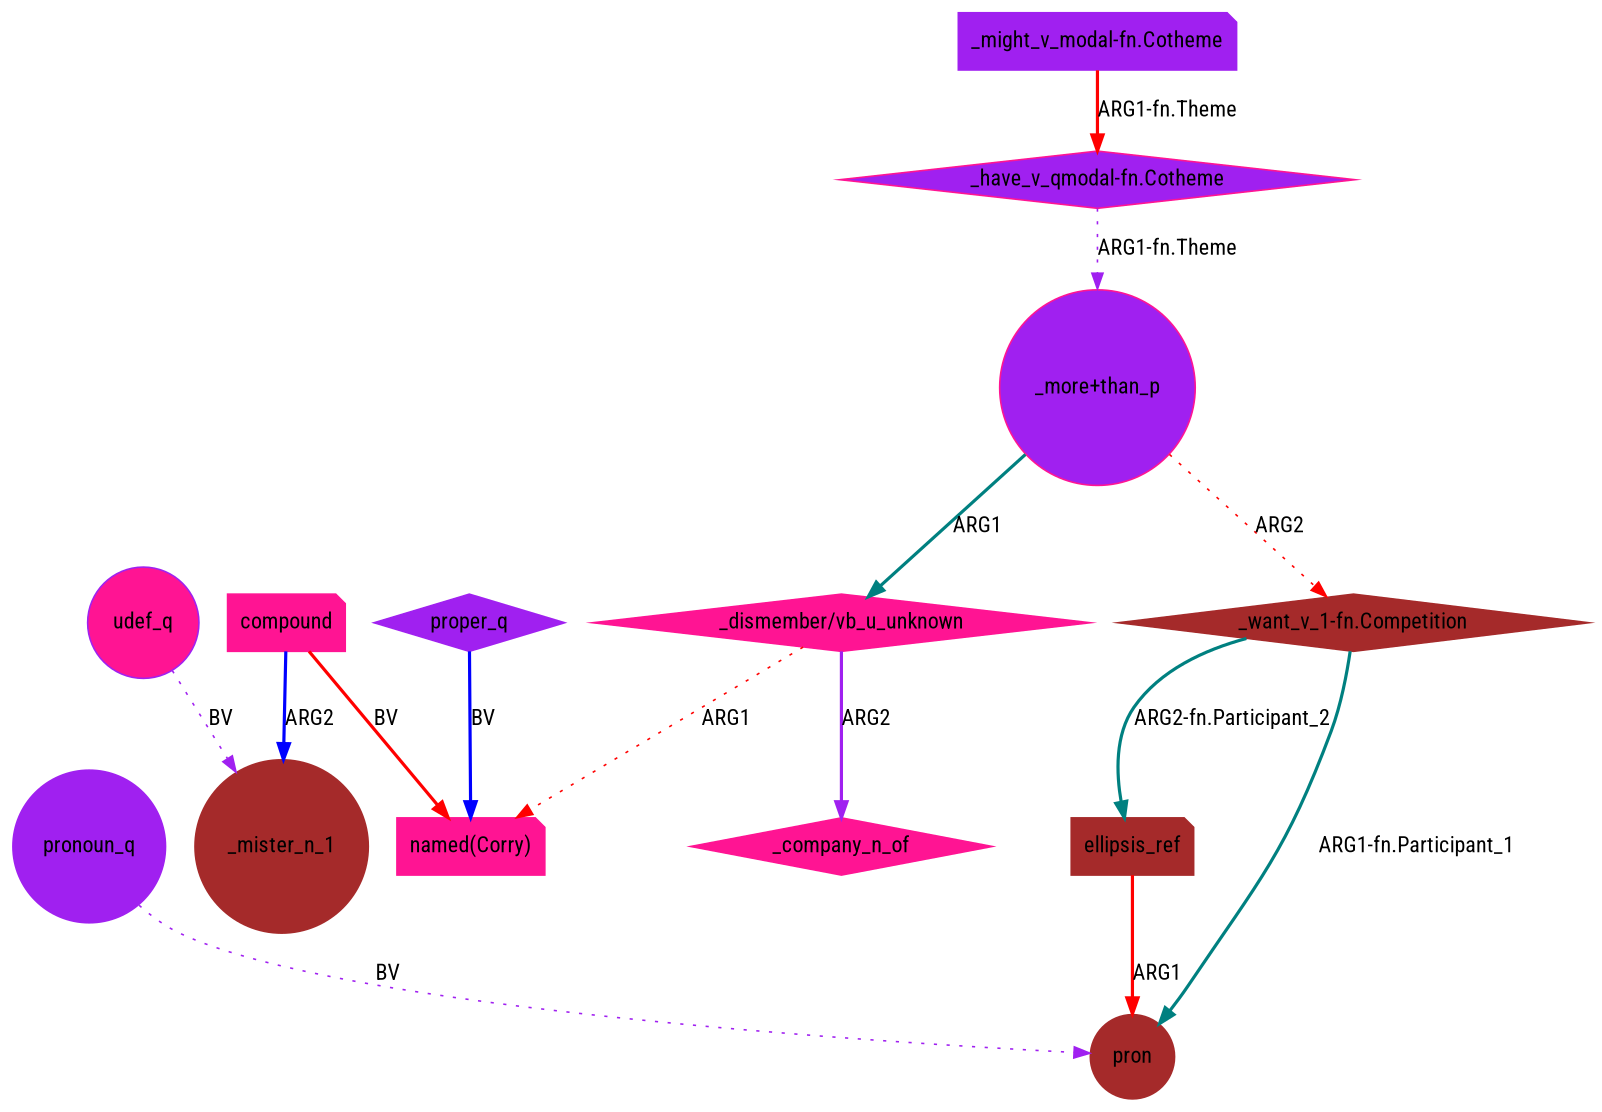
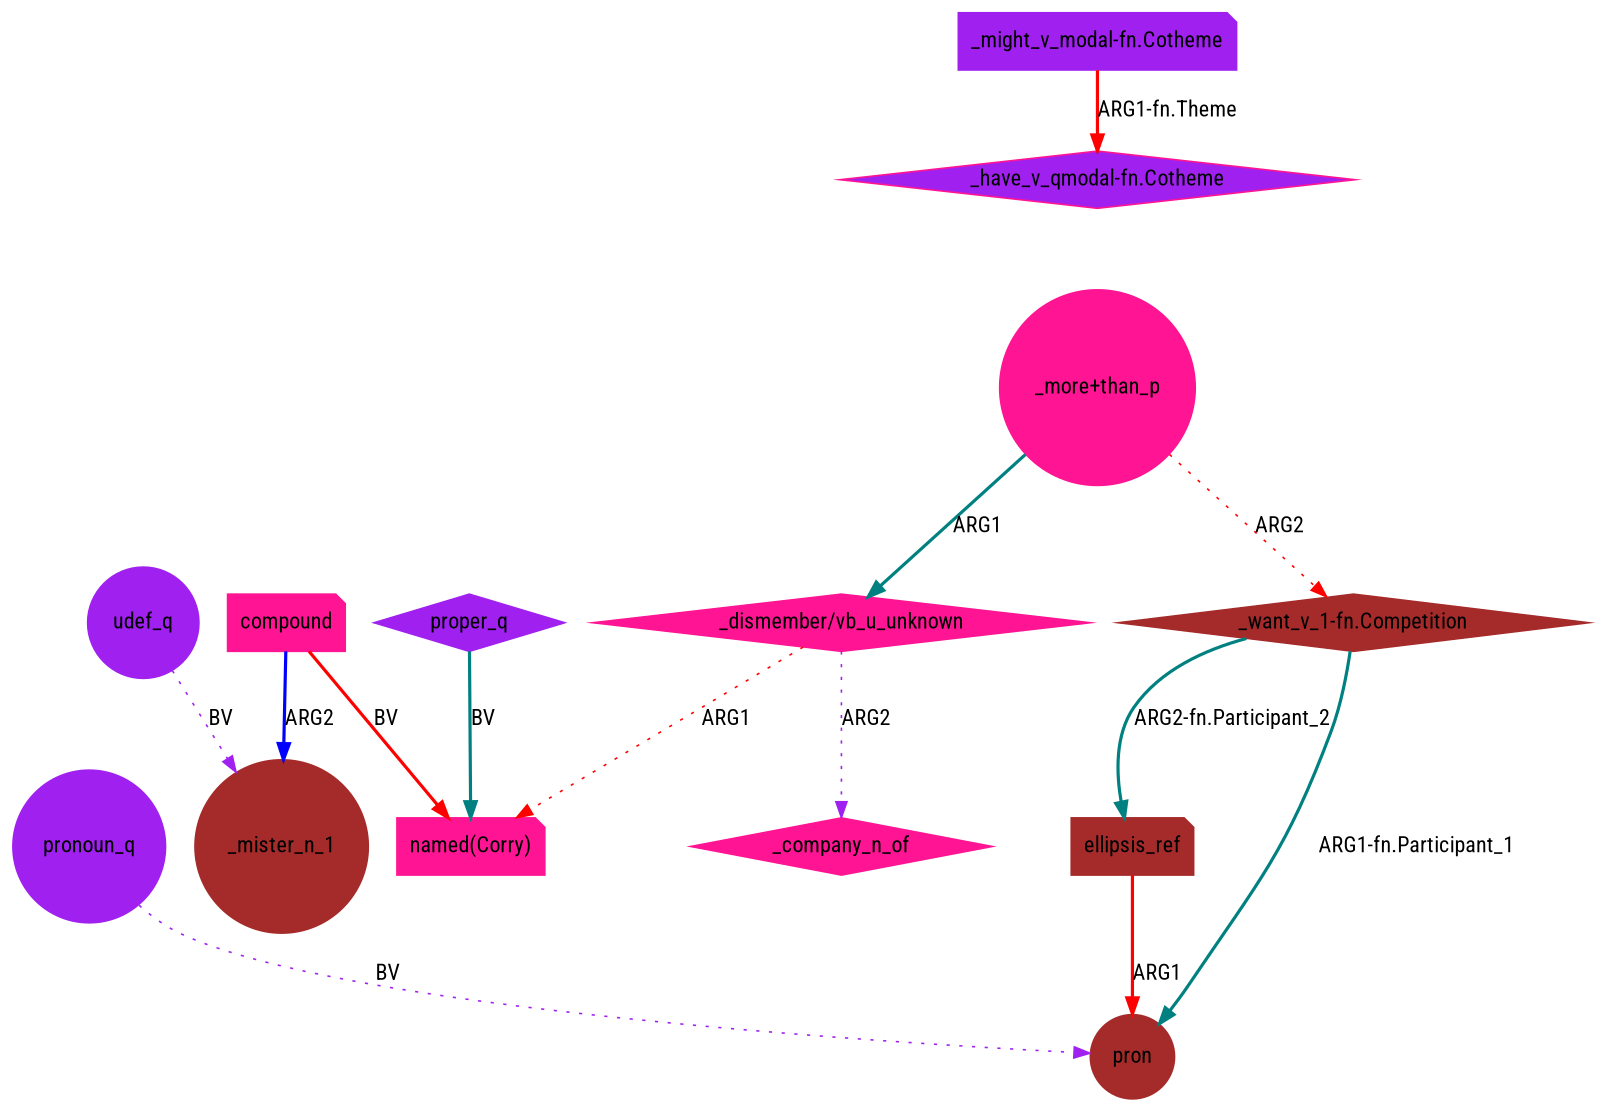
edge "_have_v_qmodal-fn.Cotheme" -> "_more+than_p": removed, label "ARG1-fn.Theme"
node "_more+than_p": fillcolor purple -> deeppink
node "udef_q": fillcolor deeppink -> purple
edge "proper_q" -> "named(Corry)": color blue -> teal
edge "_dismember/vb_u_unknown" -> "_company_n_of": style bold -> dotted
